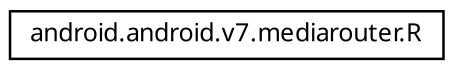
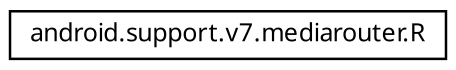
node "android.android.v7.mediarouter.R": label "android.android.v7.mediarouter.R" -> "android.support.v7.mediarouter.R"
